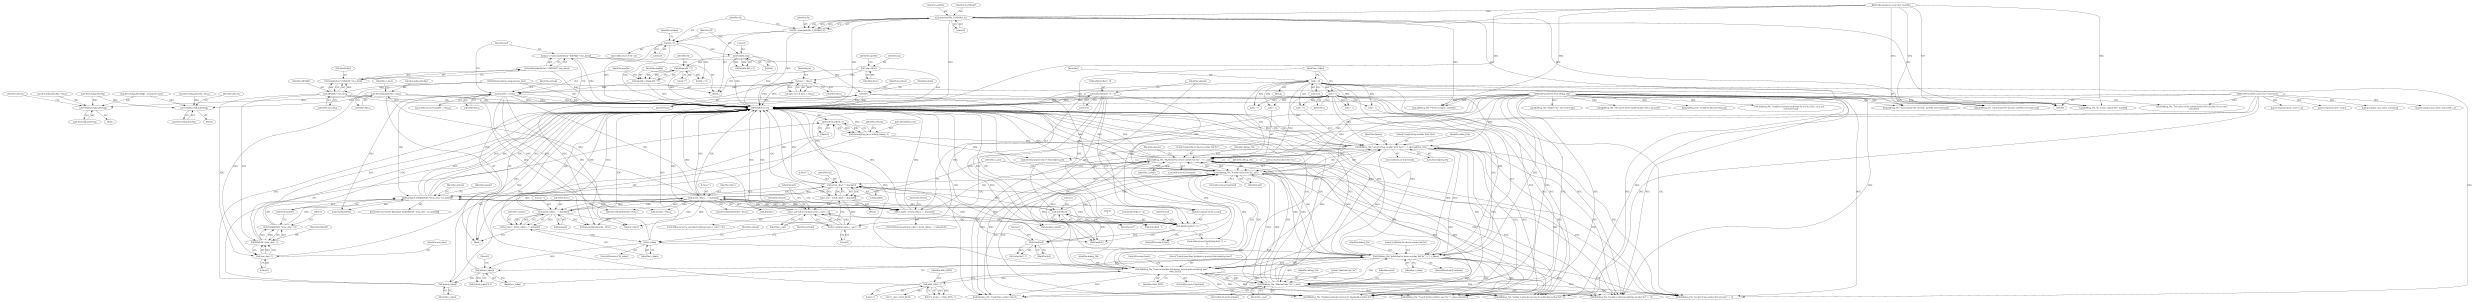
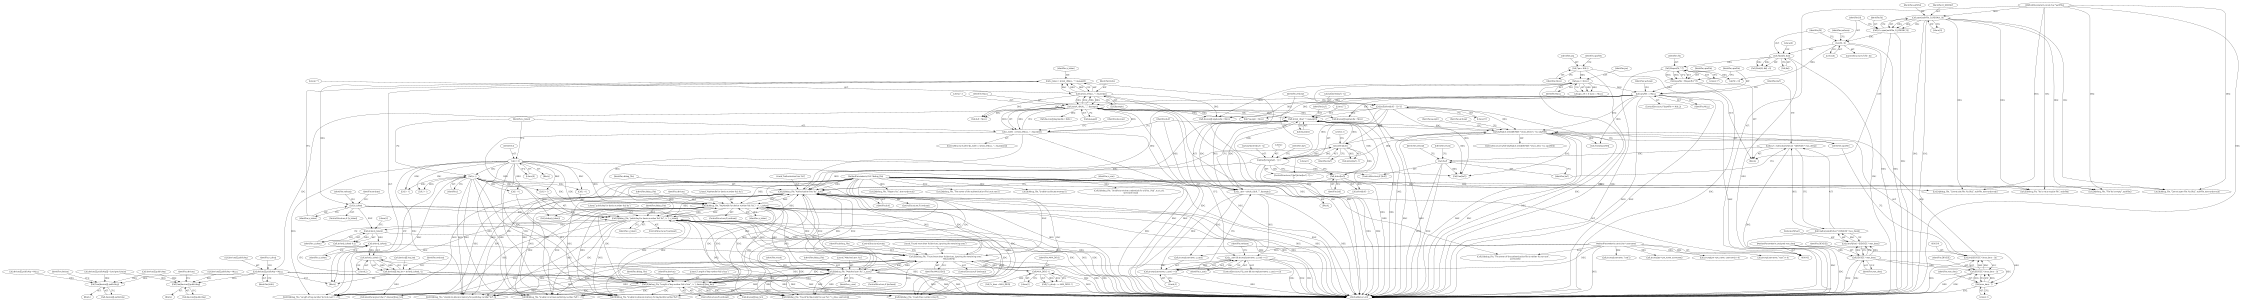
edge "(MethodReturn,int)" -> "(Call,strlen(s_token) / 2)": reversed
node "(Call,fgets(buf, (int)(DEVSIZE * (max_devs - 1)), opwfile))": label "(Call,fgets(buf, (int)(DEVSIZE * (max_devs - 1)), opwfile))" -> "(Call,fgets(buf, (int)(DEVSIZE * (max_devices - 1)), opwfile))"
edge "(Call,strcmp(username, s_user))" -> "(Call,buf[strlen(buf) - 1] == ' ')": now "(Call,strcmp(username, s_user))" -> "(Call,strcmp(username, s_user) == 0)"
